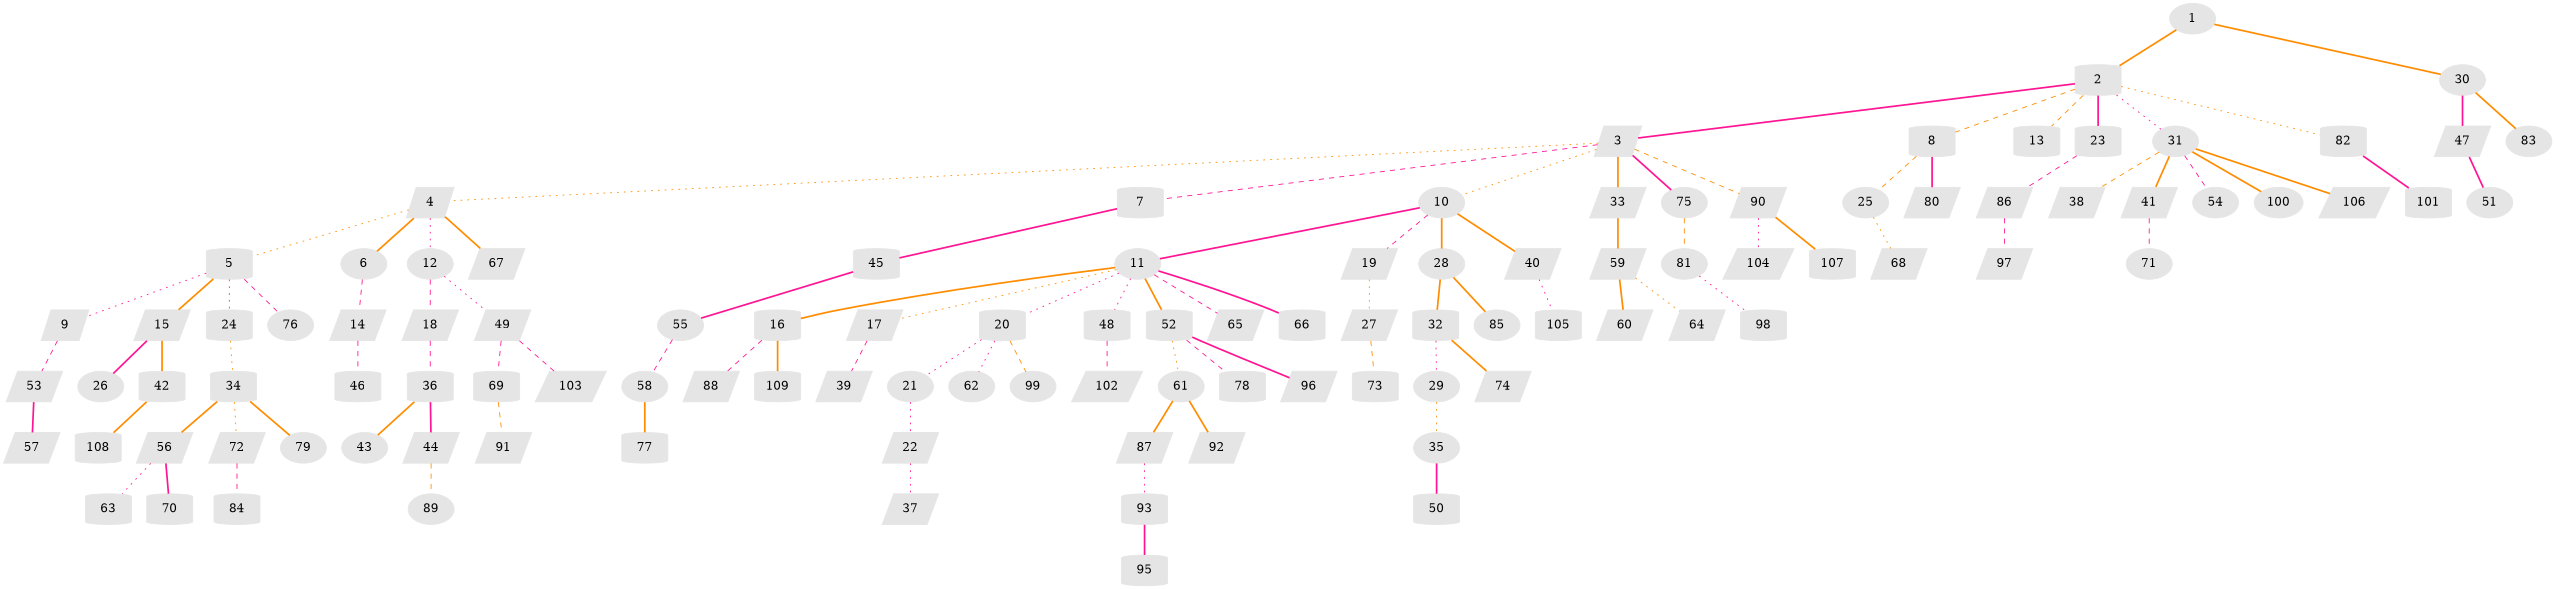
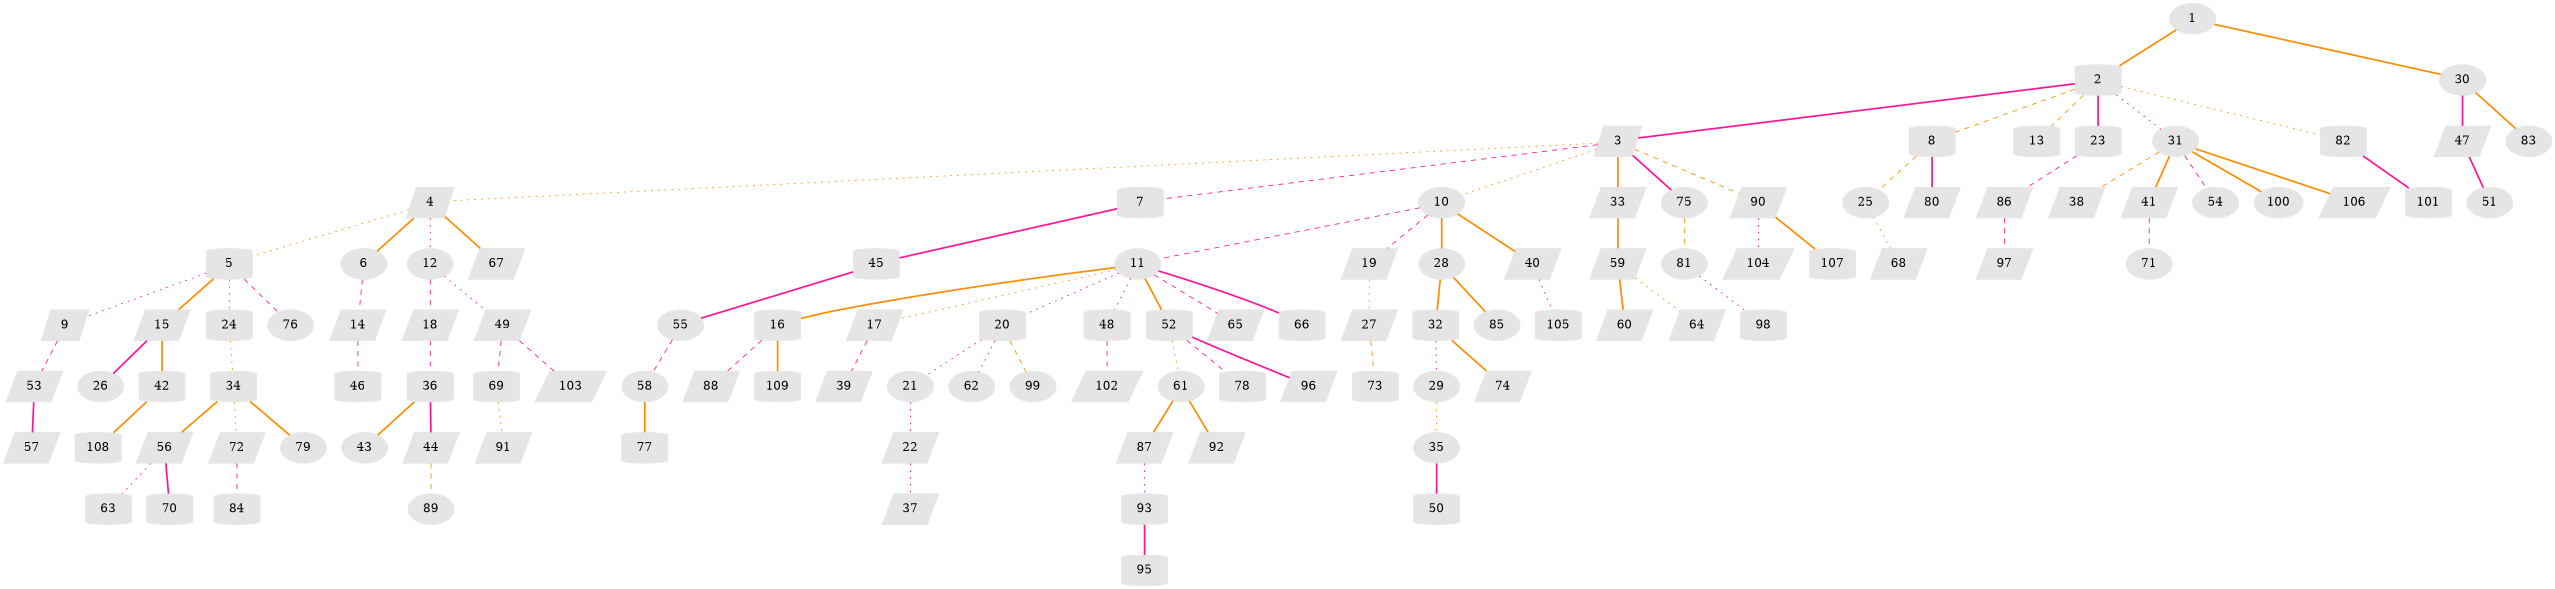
edge "10" -- "11": style bold -> dashed
edge "69" -- "91": style dashed -> dotted
